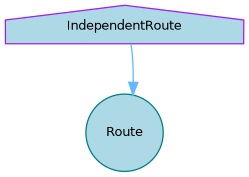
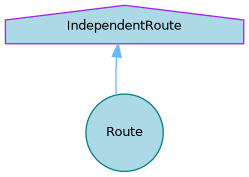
edge "IndependentRoute" -> "Route": reversed
